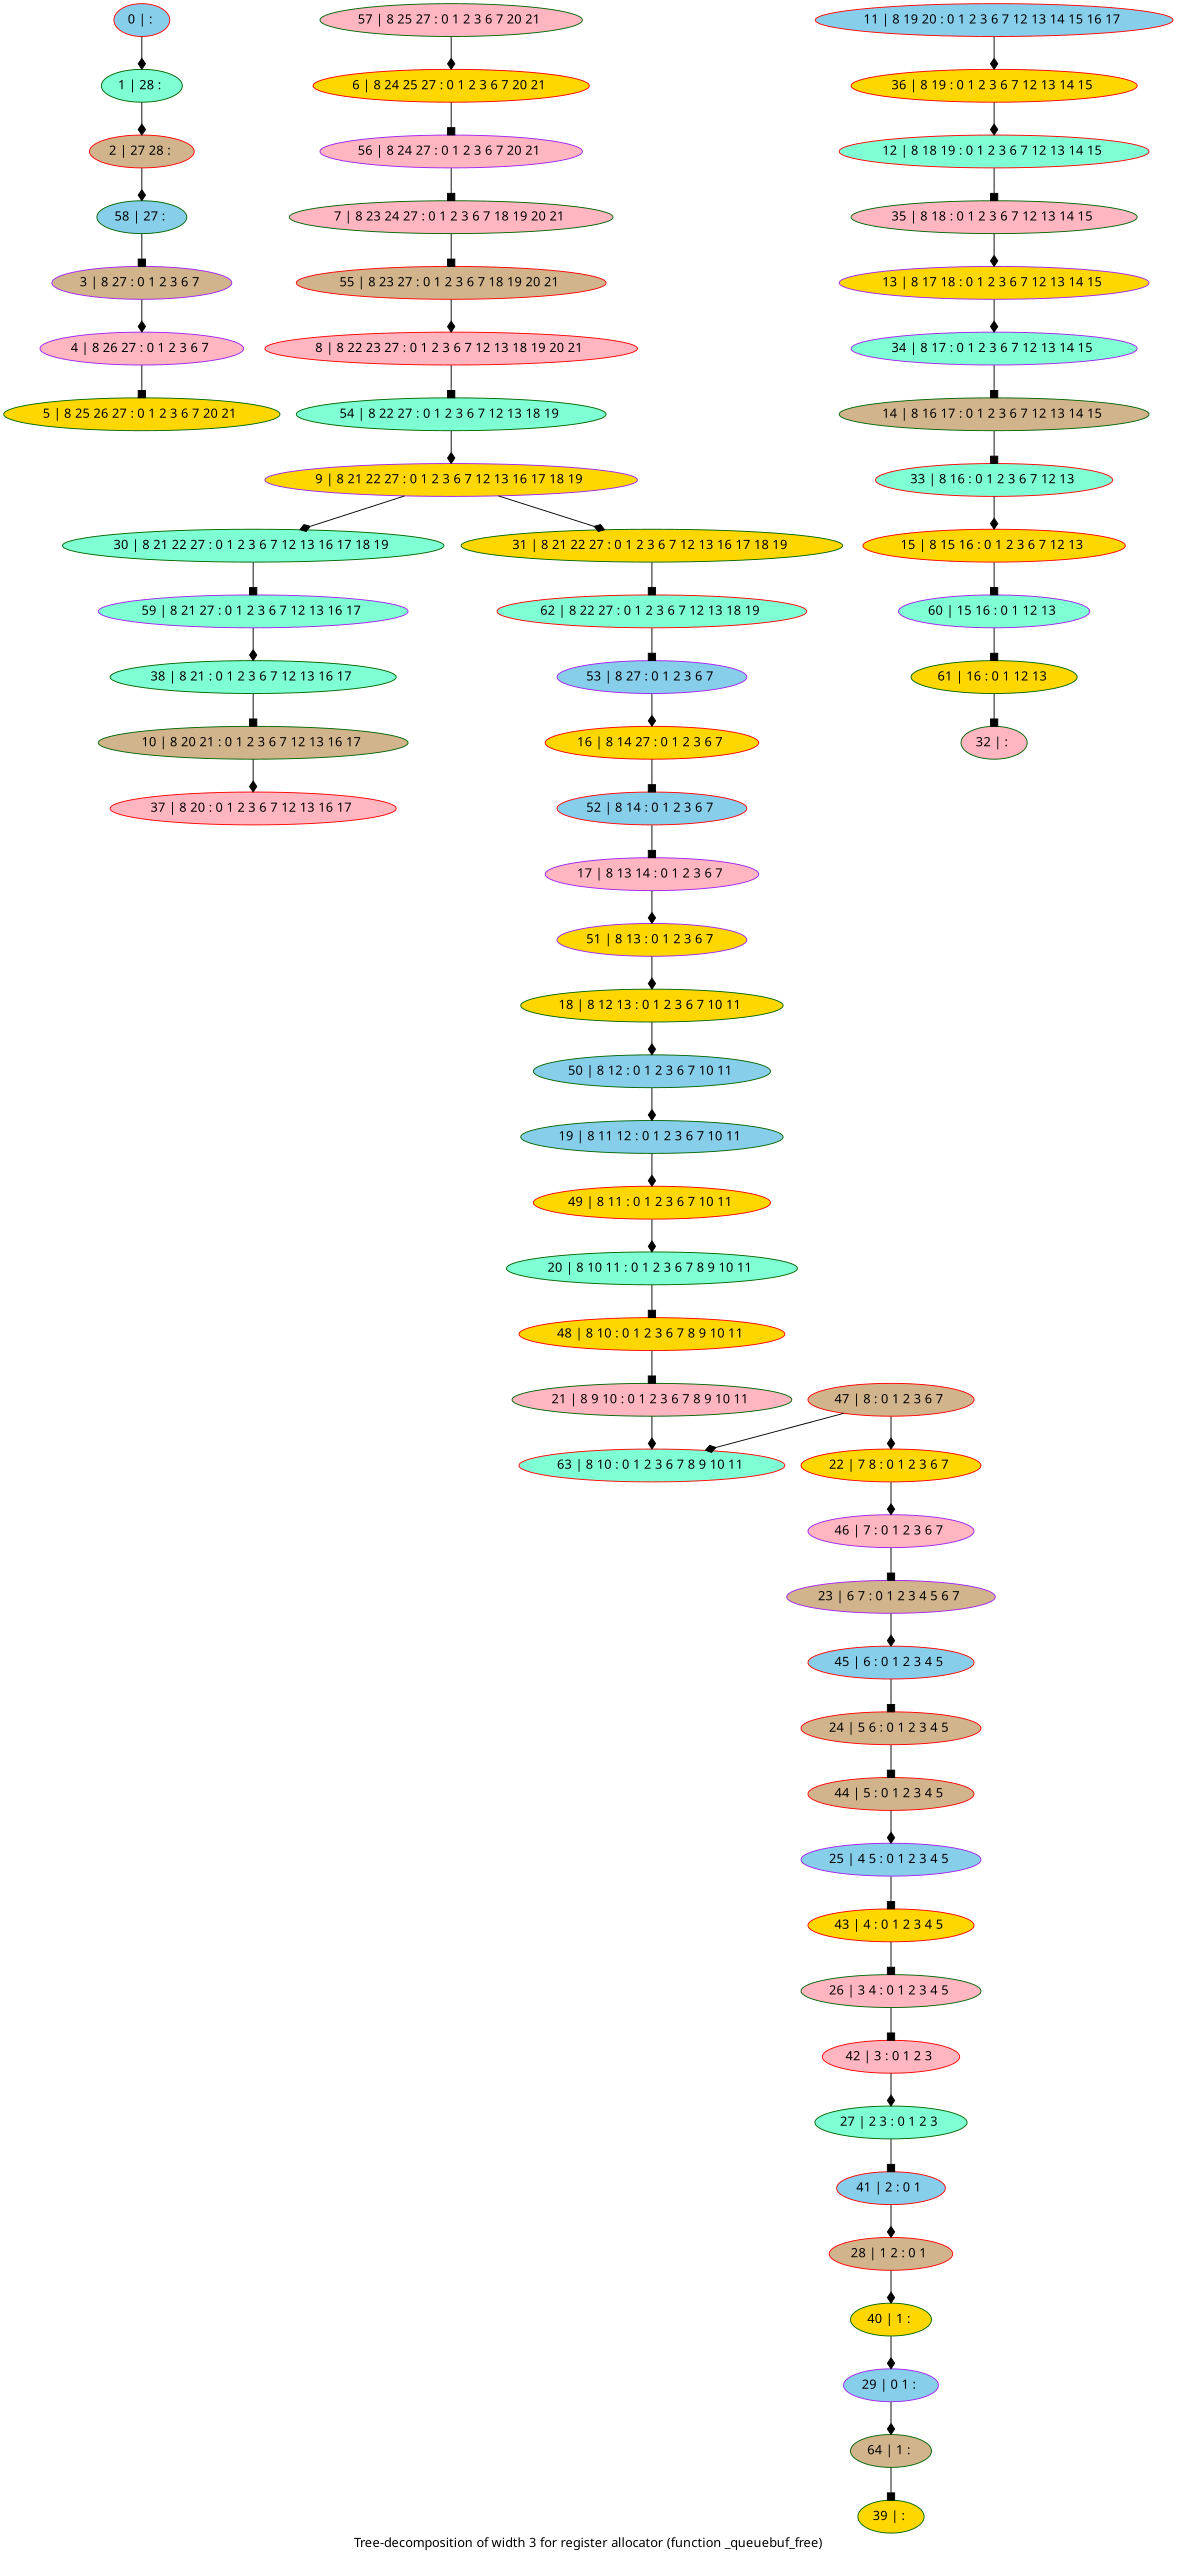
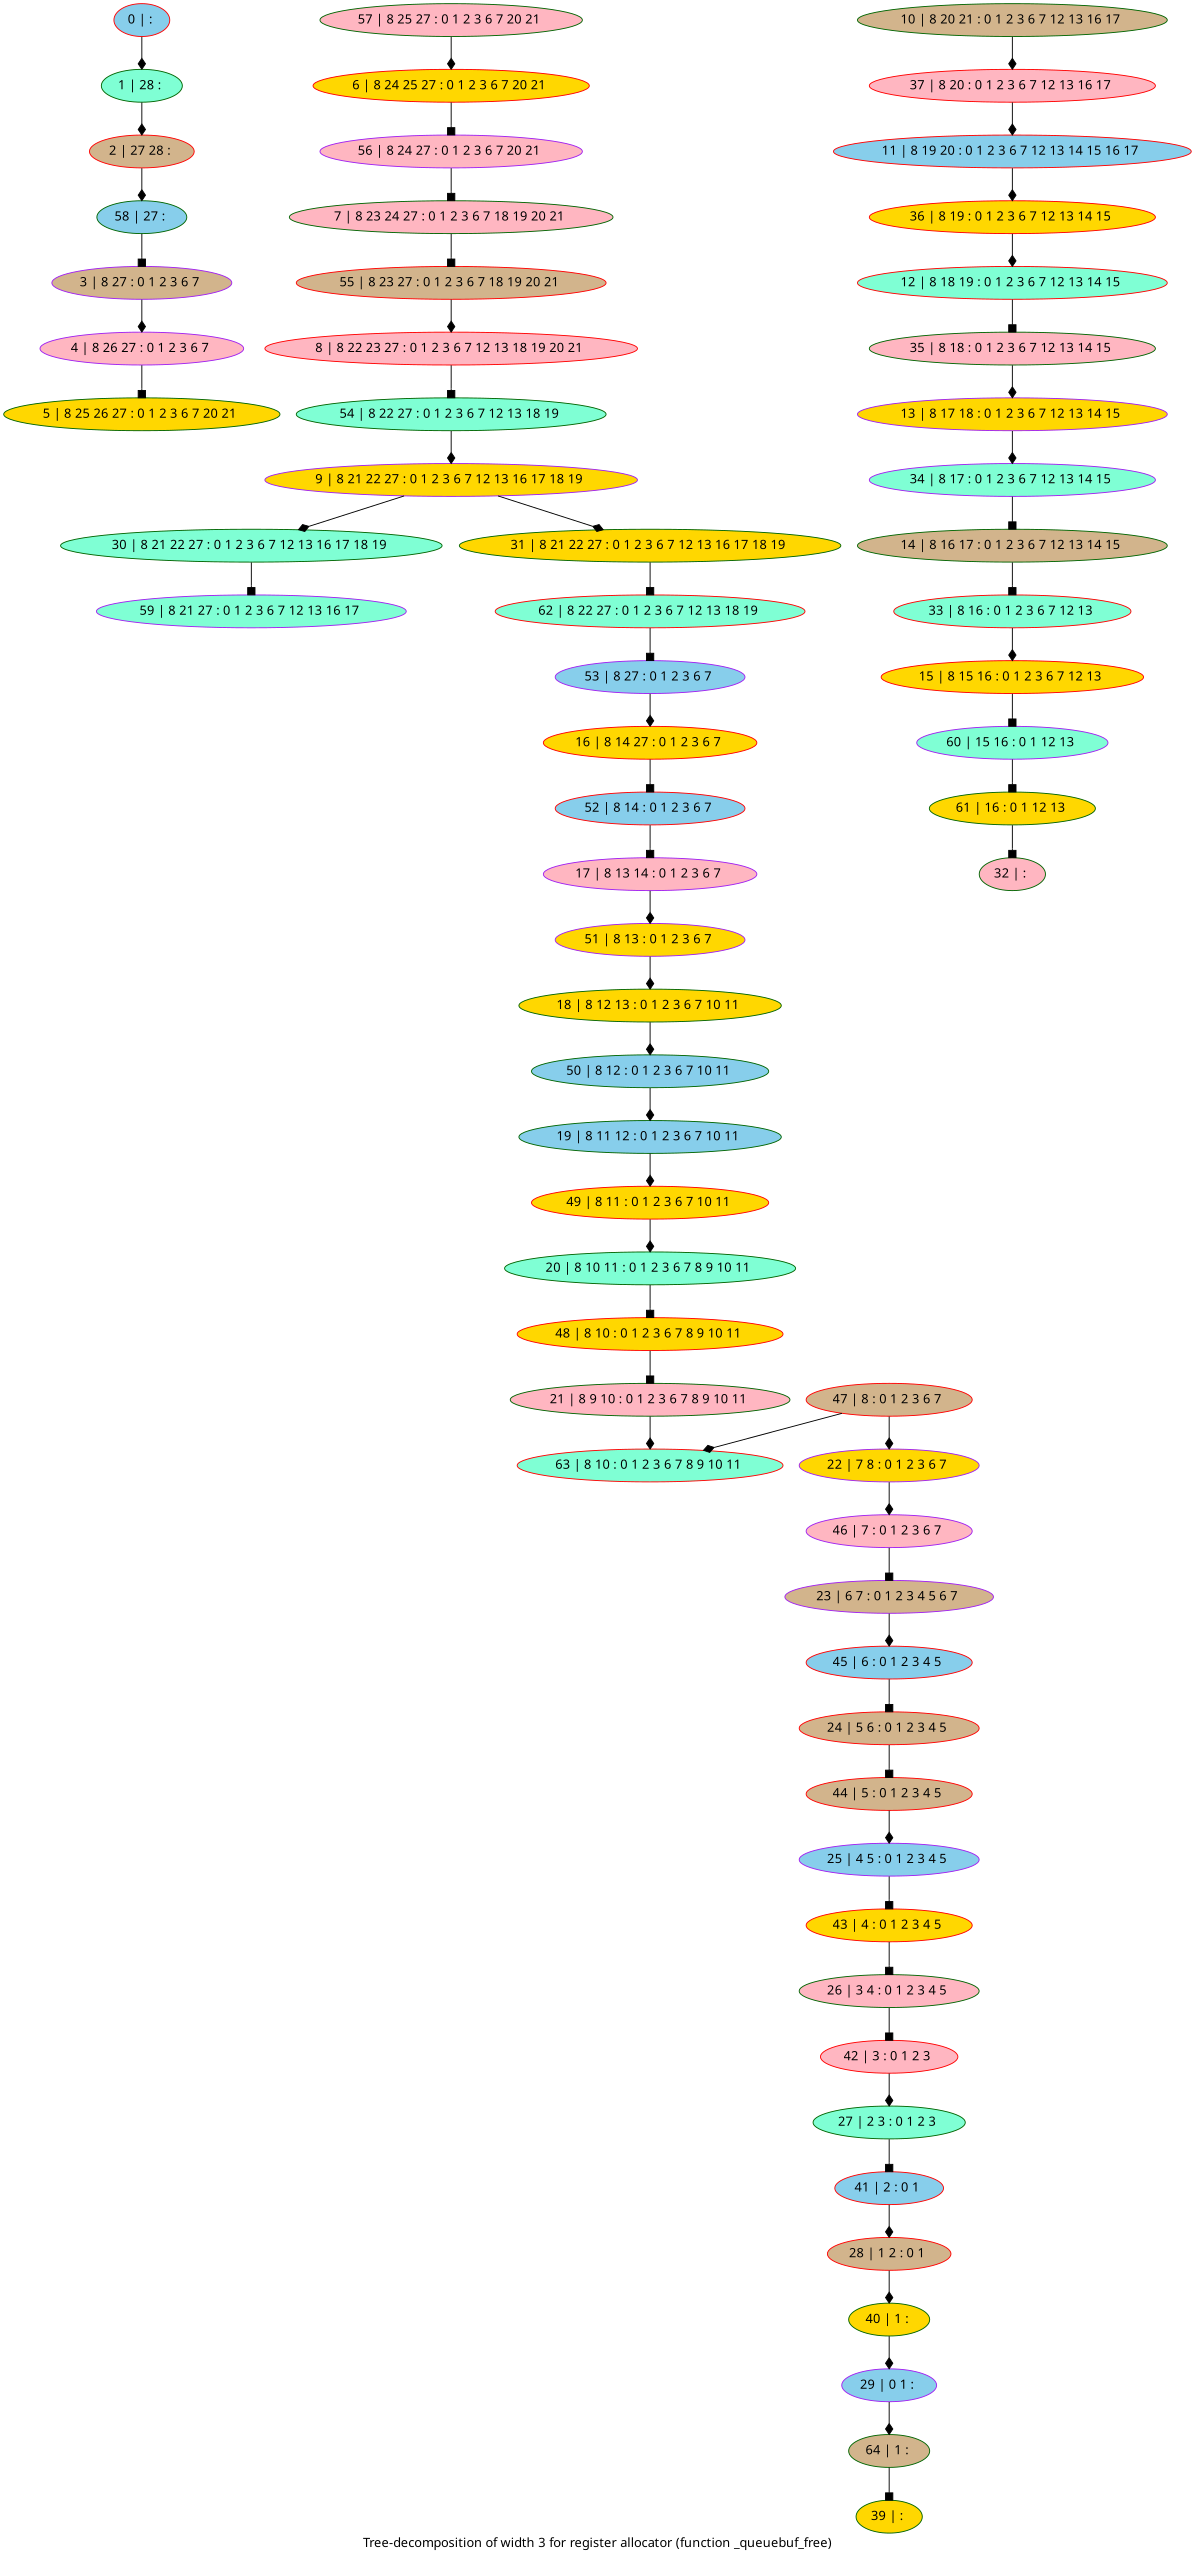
edge "37 | 8 20 : 0 1 2 3 6 7 12 13 16 17" -> "11 | 8 19 20 : 0 1 2 3 6 7 12 13 14 15 16 17": added
node "38 | 8 21 : 0 1 2 3 6 7 12 13 16 17": removed
node "22 | 7 8 : 0 1 2 3 6 7": color red -> purple
